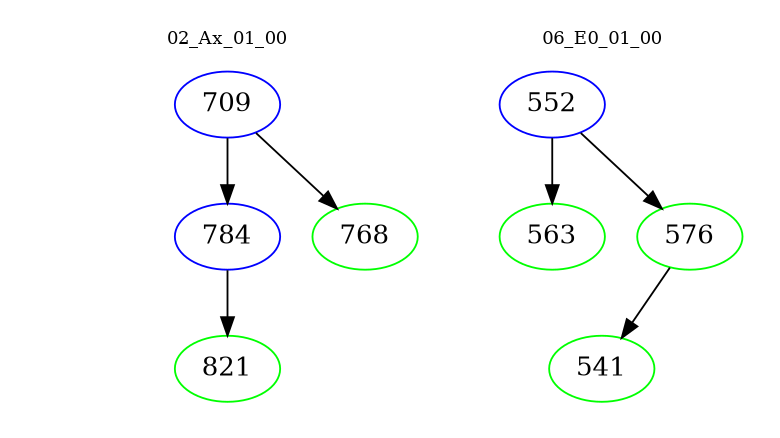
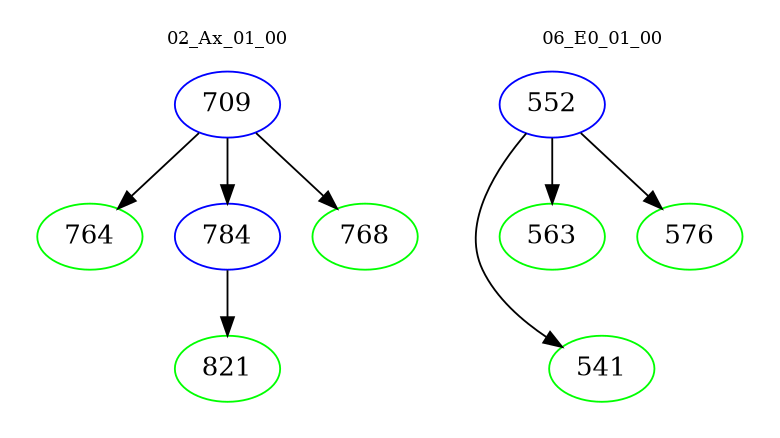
node "764": added
edge "576" -> "541": now "552" -> "541"
